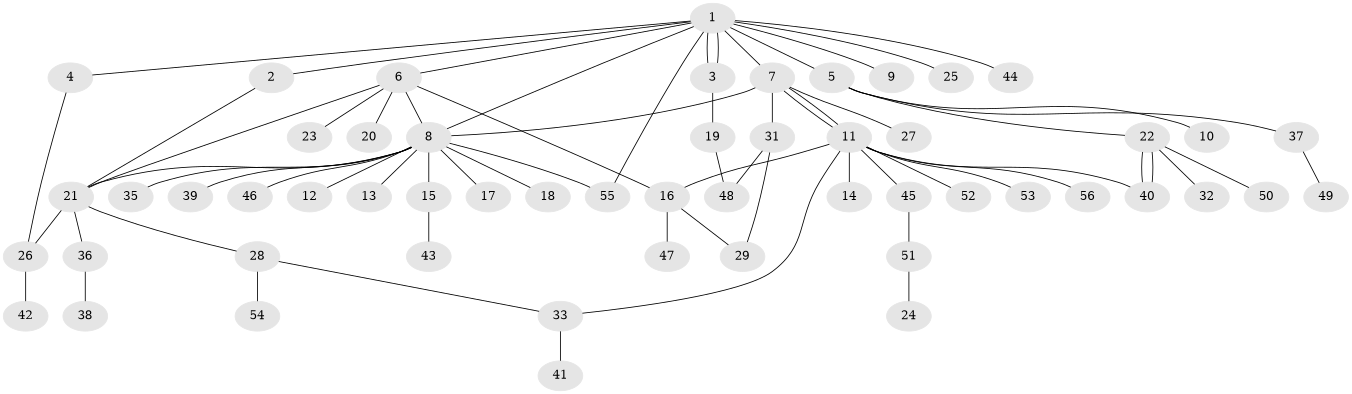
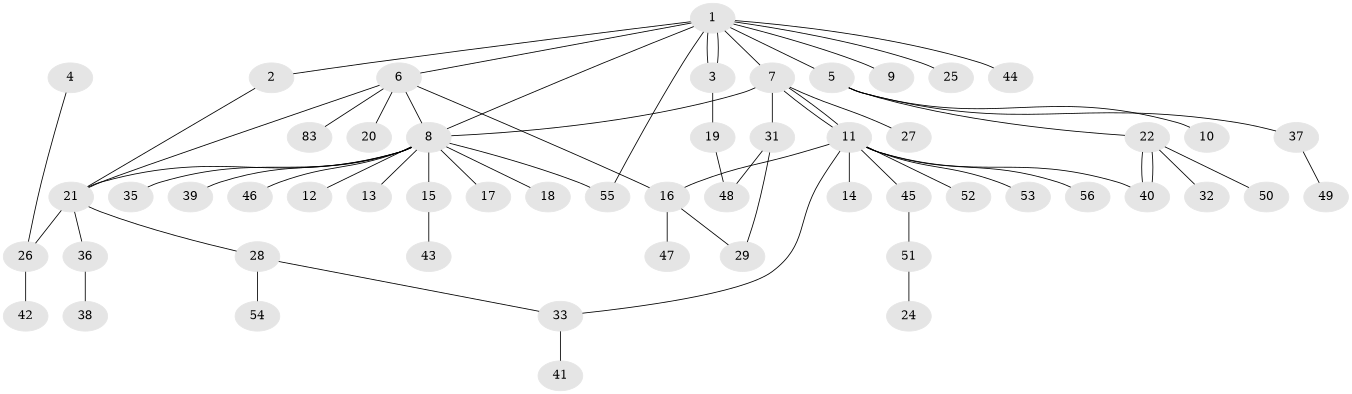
edge "1" -- "4": removed
node "23": label "23" -> "83"
